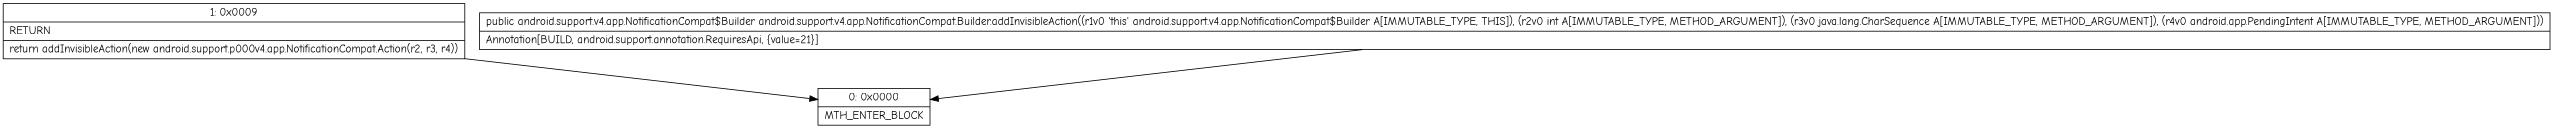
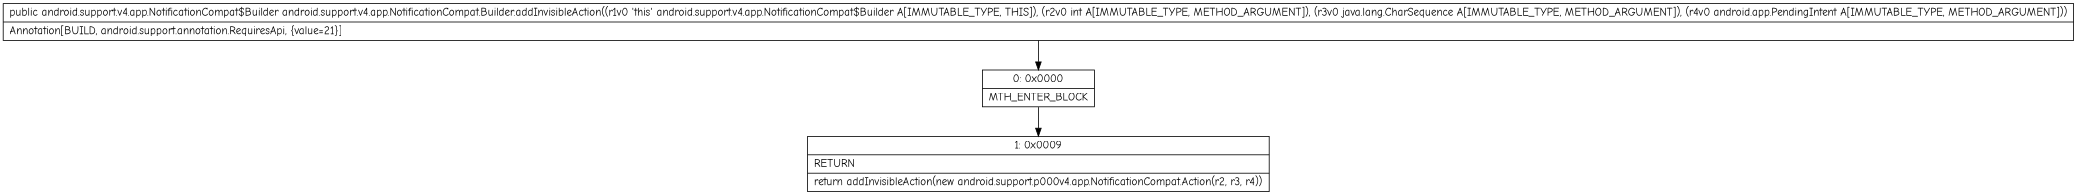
edge "1: 0x0009" -> "0: 0x0000": reversed
